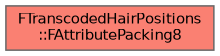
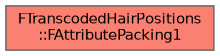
node "FTranscodedHairPositions ::FAttributePacking8": label "FTranscodedHairPositions ::FAttributePacking8" -> "FTranscodedHairPositions ::FAttributePacking1"
